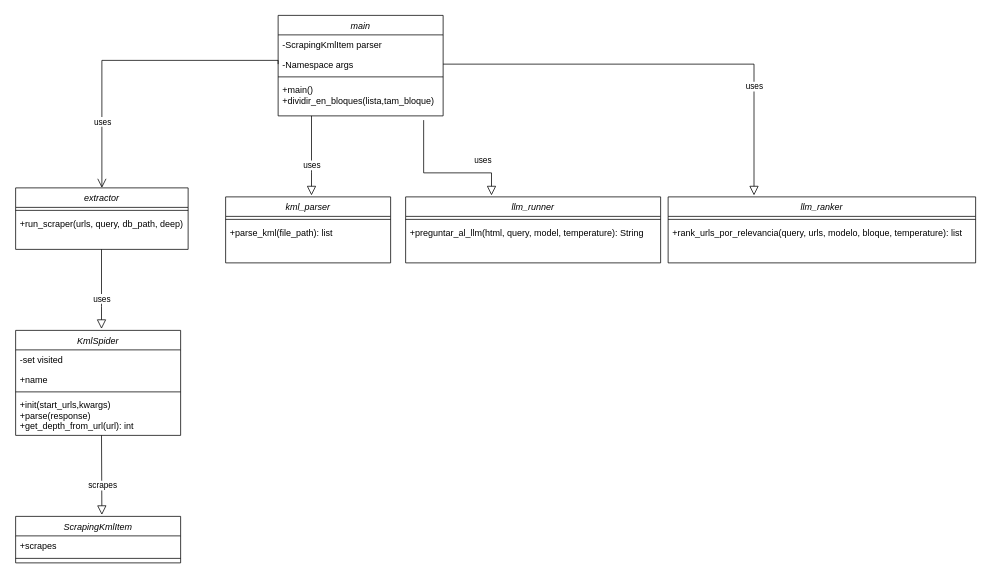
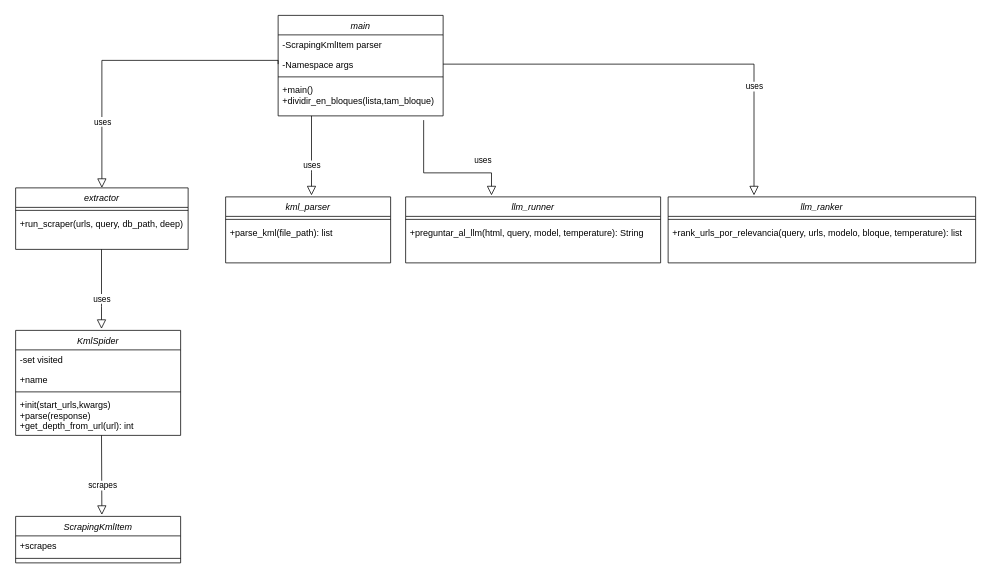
edge "-Namespace args" -> "extractor": arrowhead open -> block
